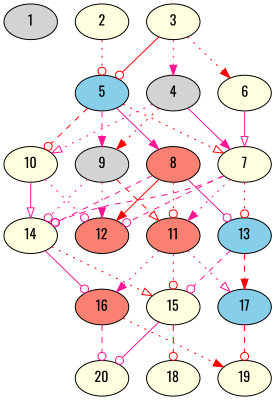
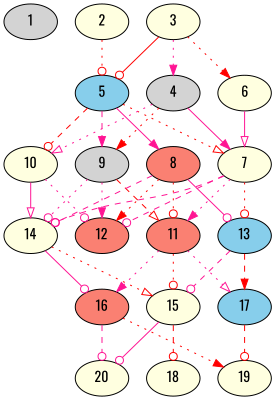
edge "8" -> "12": style solid -> dotted
